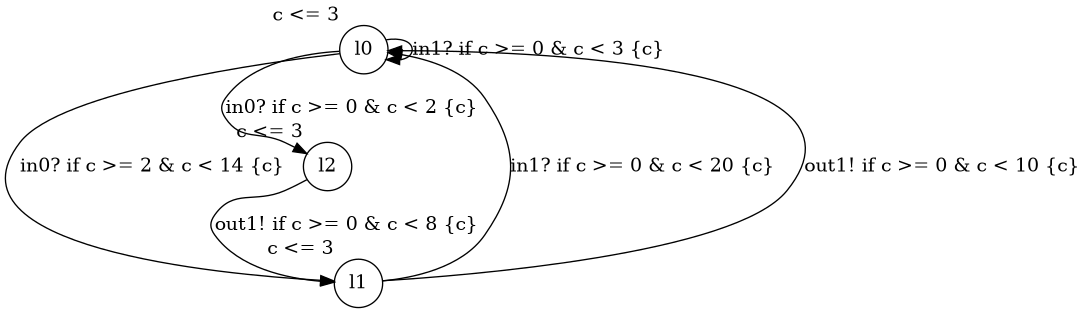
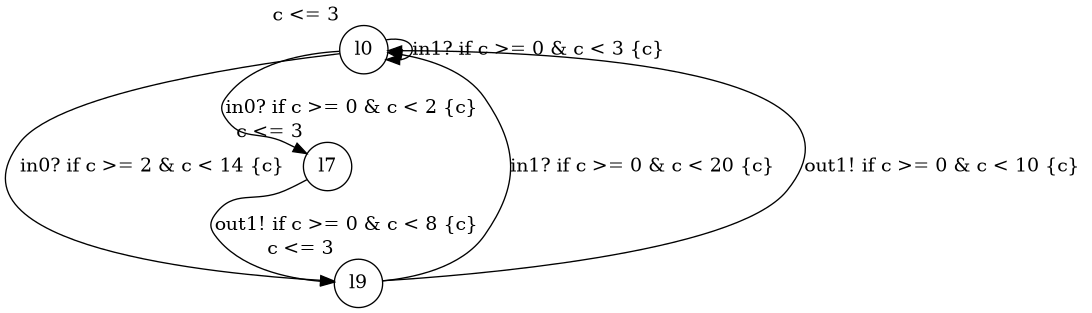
node "l2 c <= 3": label "l2 c <= 3" -> "l7 c <= 3"
node "l1 c <= 3": label "l1 c <= 3" -> "l9 c <= 3"
